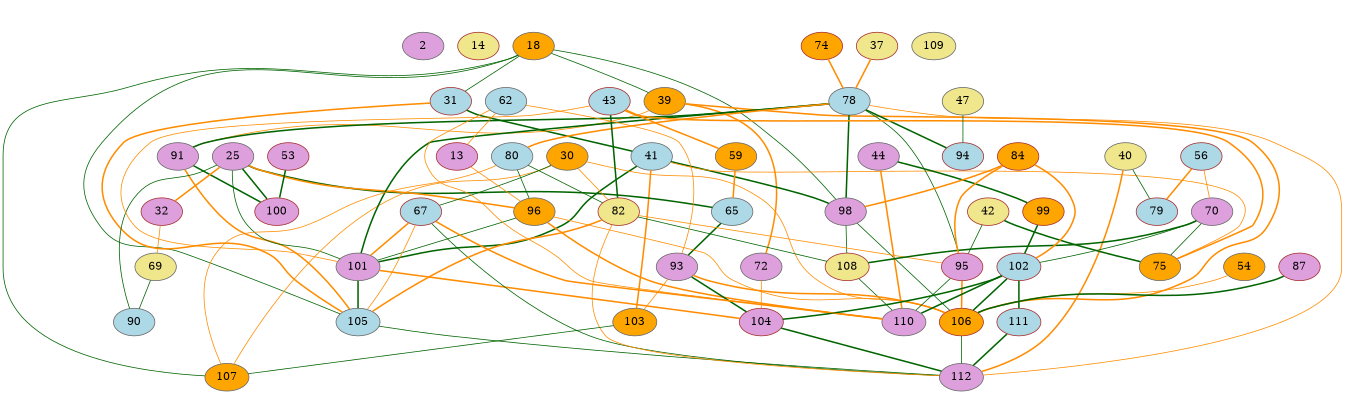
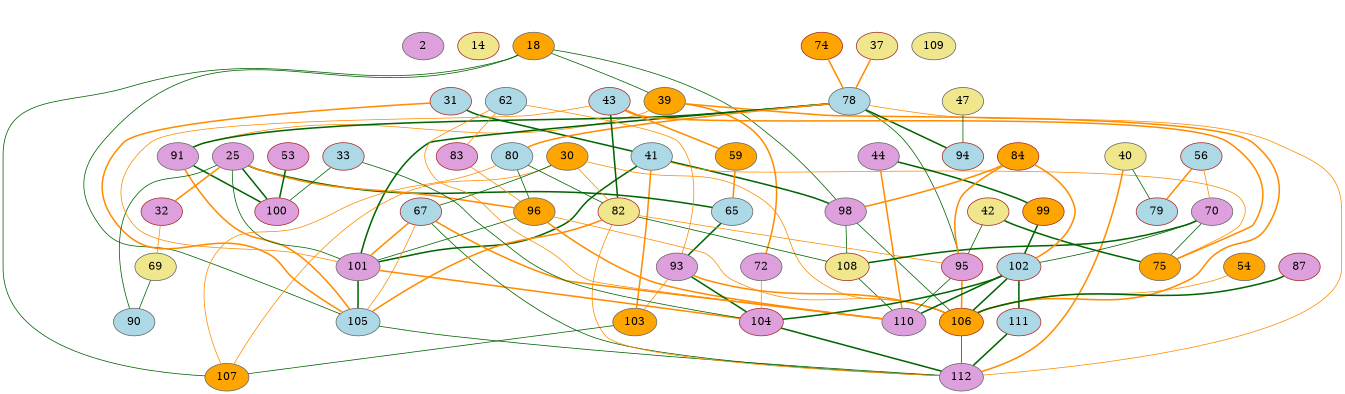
edge "18" -- "31": removed
node "33": added
node "13": label "13" -> "83"
edge "78" -- "98": removed
